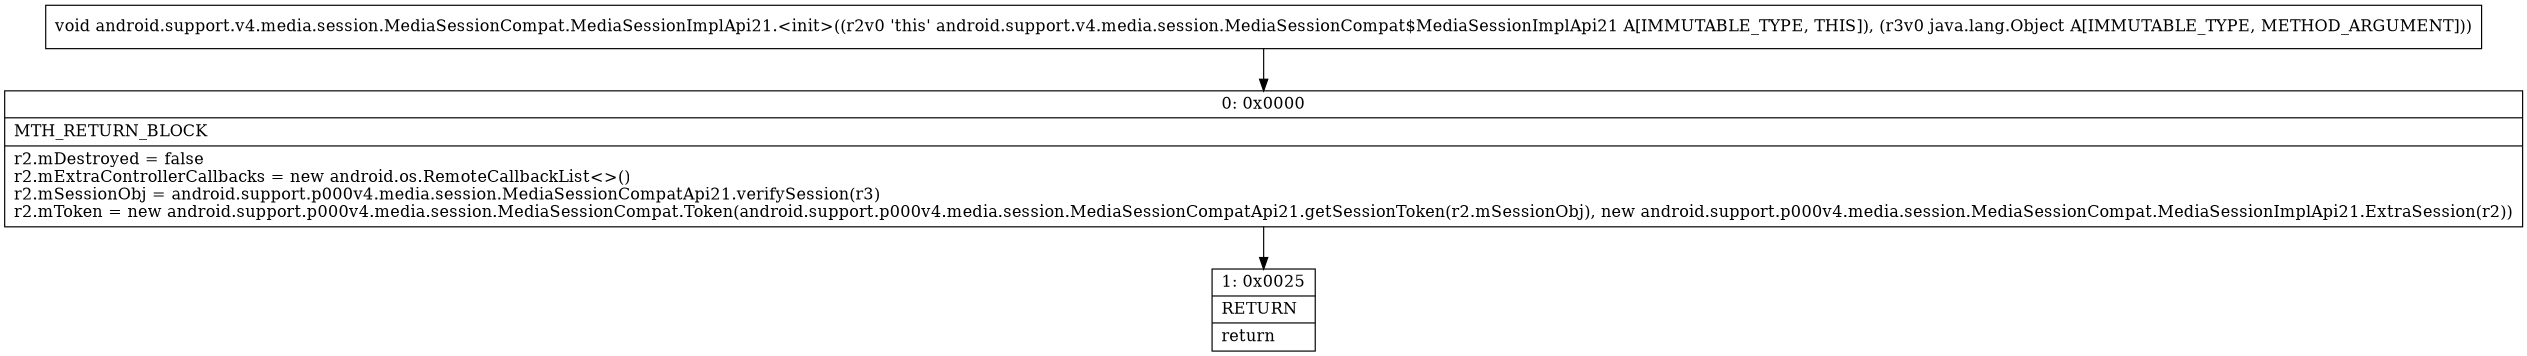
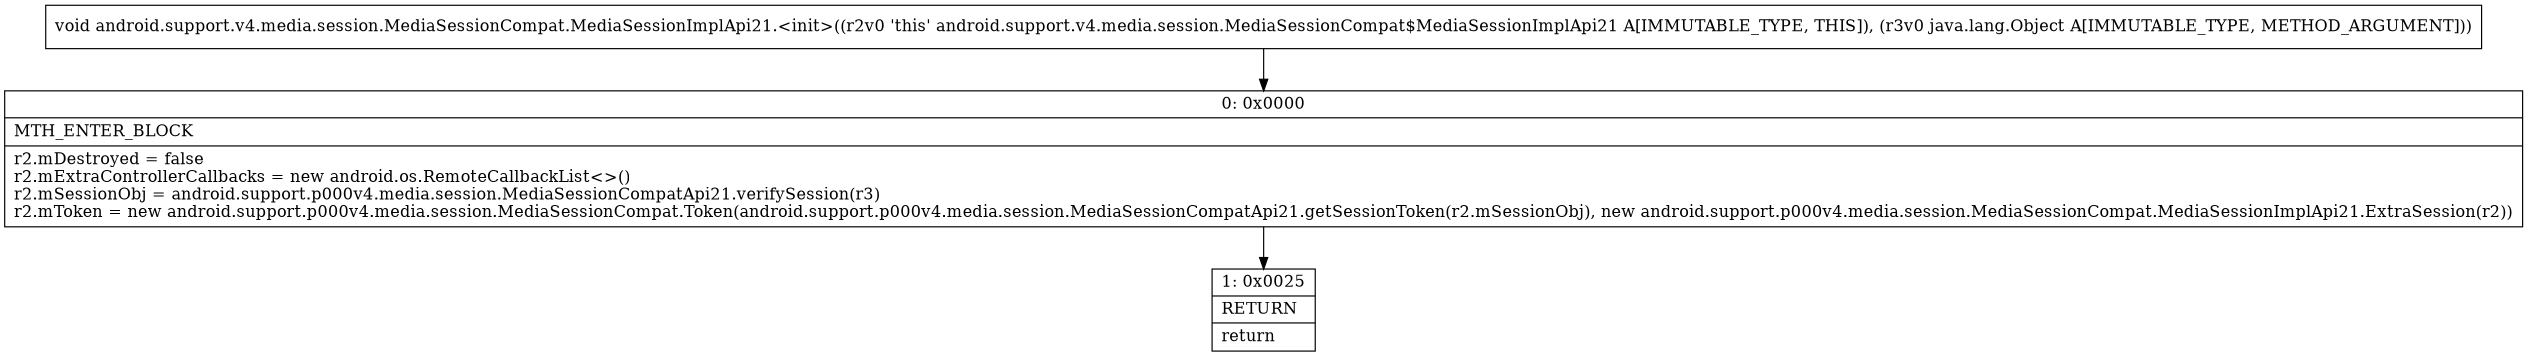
node "0: 0x0000": text "MTH_RETURN_BLOCK" -> "MTH_ENTER_BLOCK"
